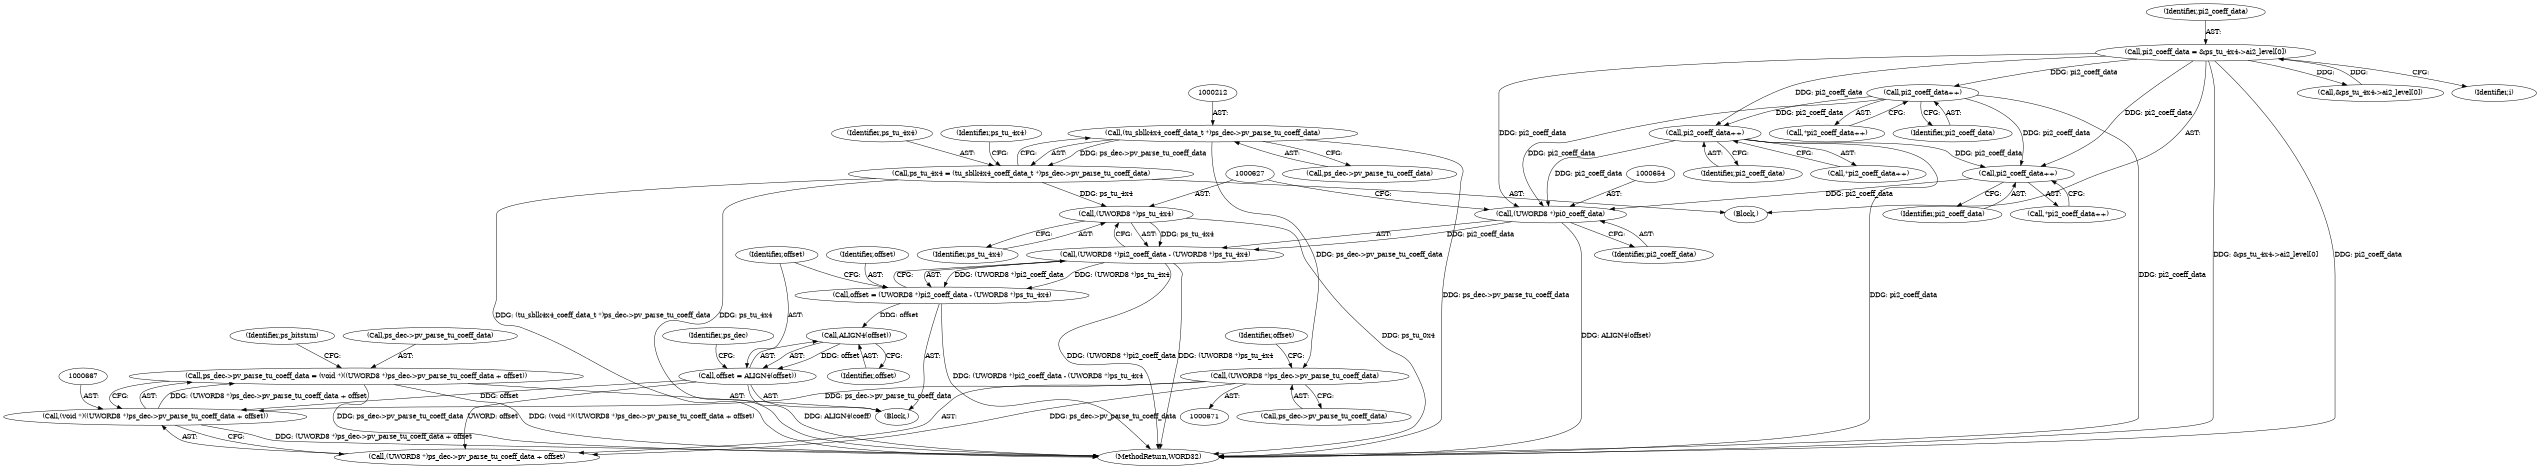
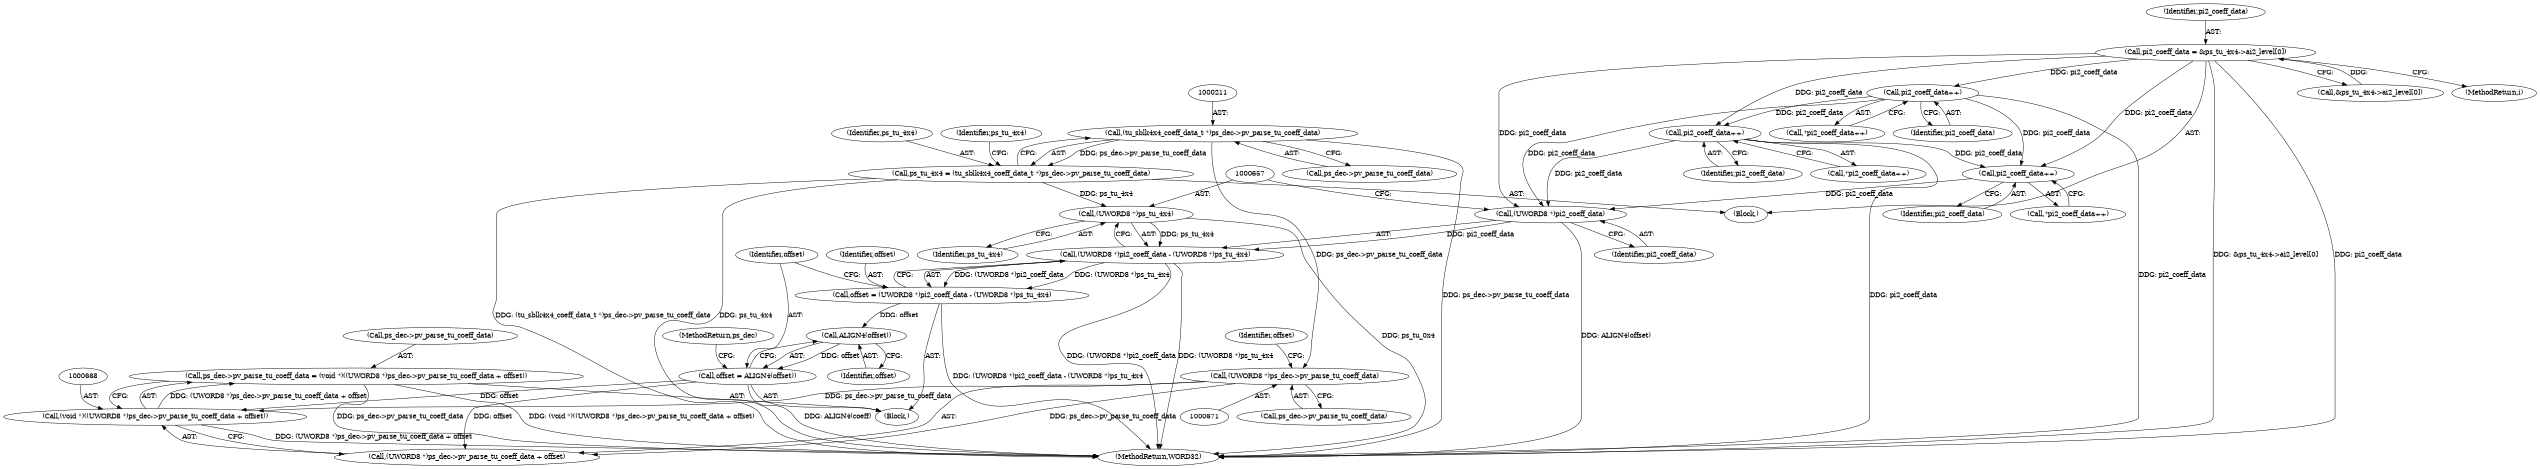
edge "(Call,pi2_coeff_data = &ps_tu_4x4->ai2_level[0])" -> "(Call,&ps_tu_4x4->ai2_level[0])": label "DDG: " -> "CFG: "
node "1000212": label "1000212" -> "1000211"
node "(Identifier,i)": label "(Identifier,i)" -> "(MethodReturn,i)"
node "1000627": label "1000627" -> "1000657"
node "1000654": removed
node "(Call,(UWORD8 *)pi0_coeff_data)": label "(Call,(UWORD8 *)pi0_coeff_data)" -> "(Call,(UWORD8 *)pi2_coeff_data)"
node "(Identifier,ps_bitstrm)": removed
node "(Identifier,ps_dec)": label "(Identifier,ps_dec)" -> "(MethodReturn,ps_dec)"
edge "(Call,offset = ALIGN4(offset))" -> "(Call,ALIGN4(offset))": label "AST: " -> "CFG: "
node "1000667": label "1000667" -> "1000668"
edge "(Call,(UWORD8 *)ps_dec->pv_parse_tu_coeff_data)" -> "1000671": reversed
edge "(Call,offset = ALIGN4(offset))" -> "(Call,(UWORD8 *)ps_dec->pv_parse_tu_coeff_data + offset)": label "UWORD: offset" -> "DDG: offset"
